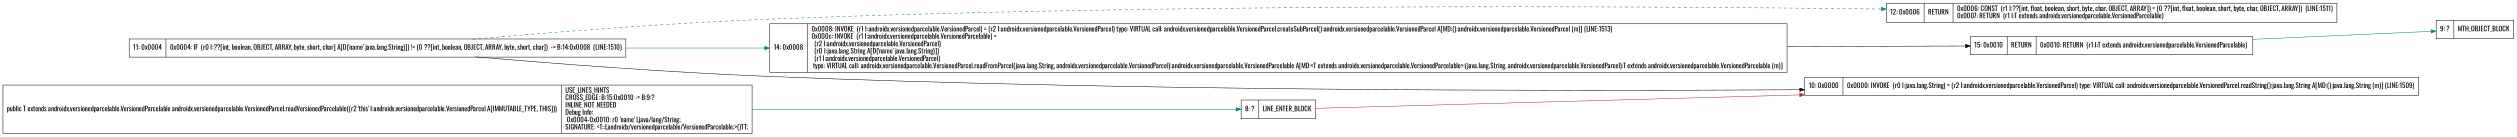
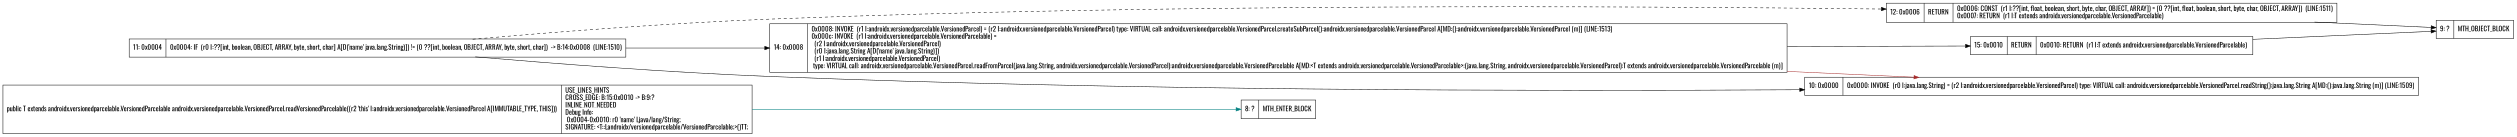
edge "11: 0x0004" -> "12: 0x0006": color teal -> black
edge "12: 0x0006" -> "9: ?": added
edge "15: 0x0010" -> "9: ?": color teal -> black
edge "11: 0x0004" -> "14: 0x0008": color teal -> black
edge "8: ?" -> "10: 0x0000": now "14: 0x0008" -> "10: 0x0000"
node "8: ?": text "LINE_ENTER_BLOCK" -> "MTH_ENTER_BLOCK"
